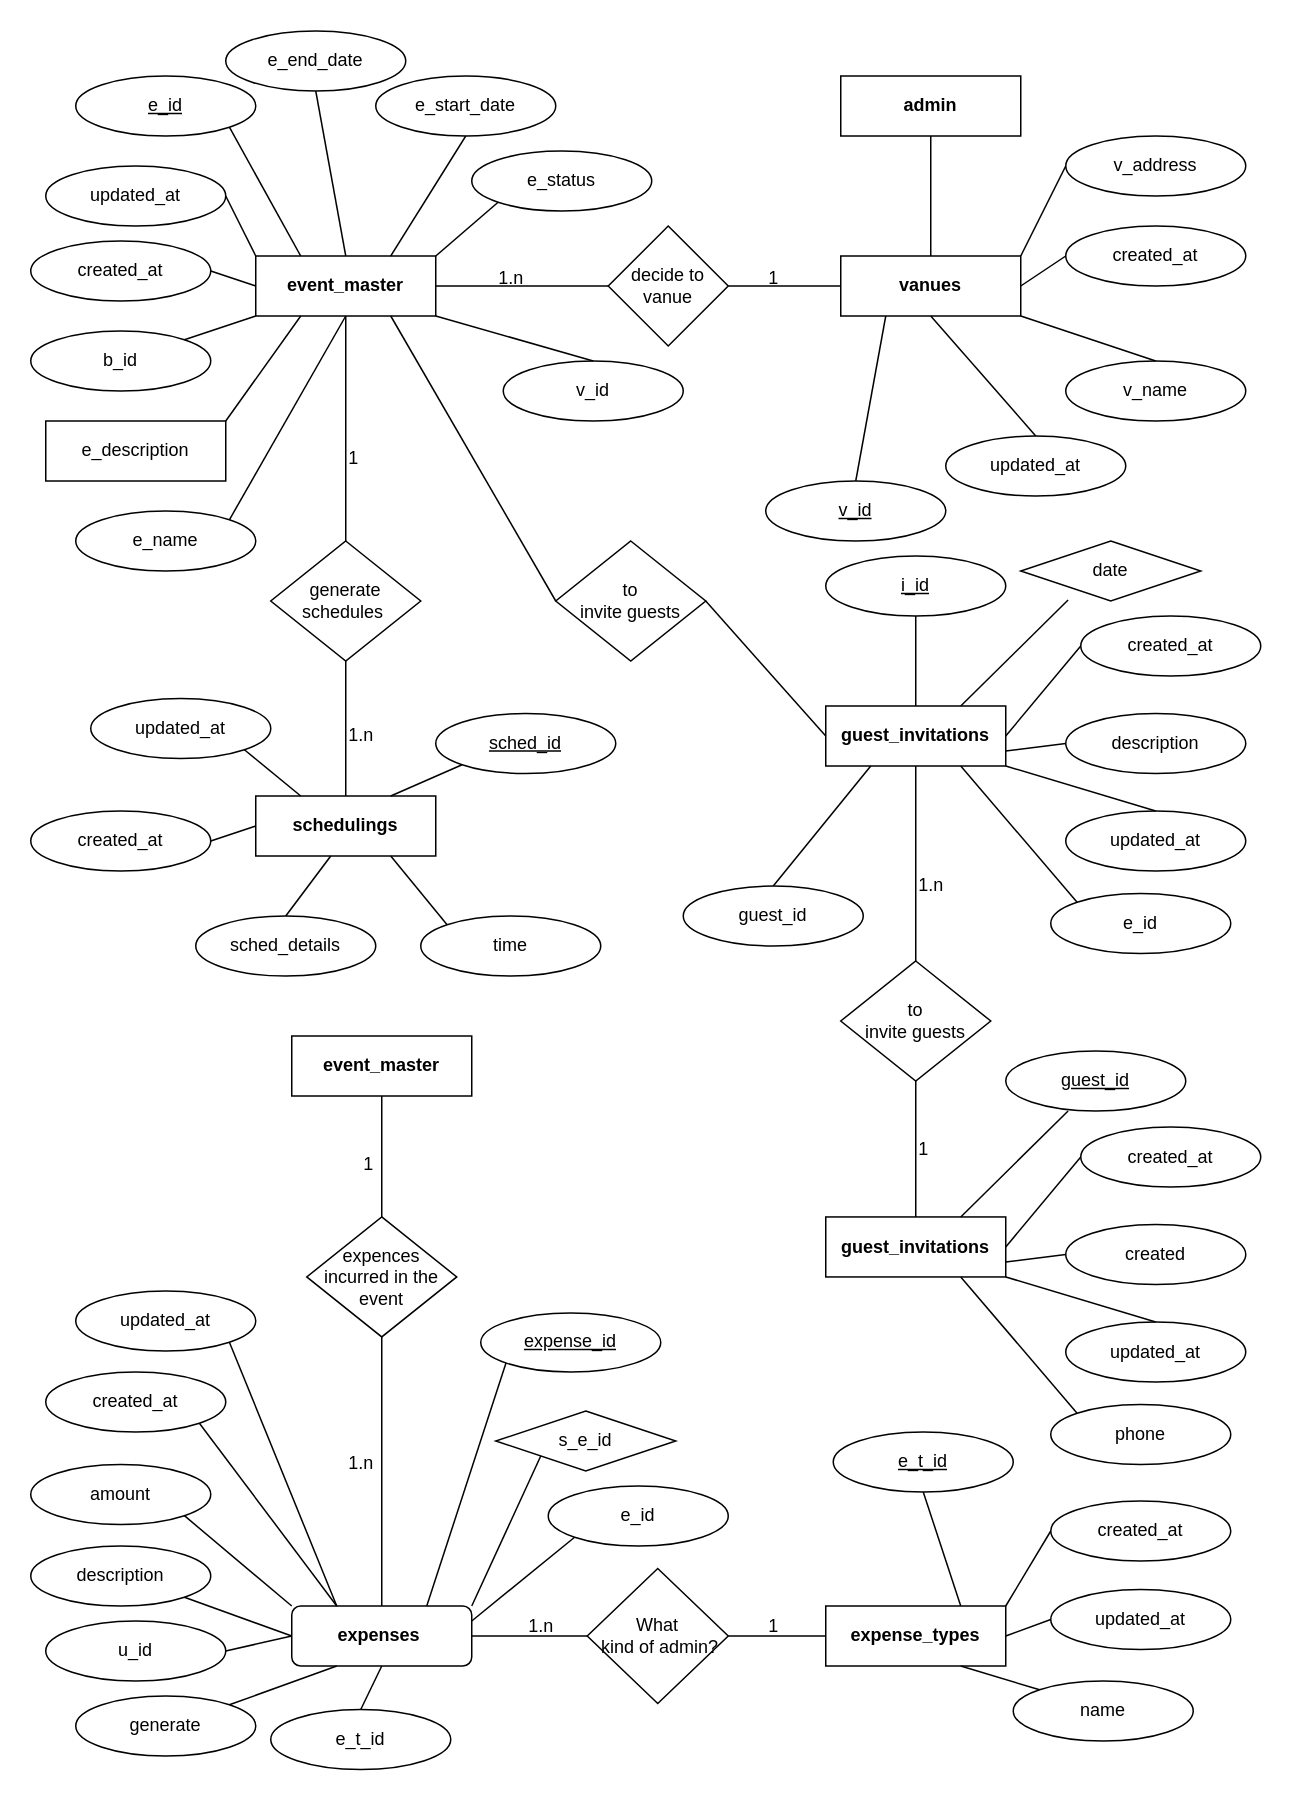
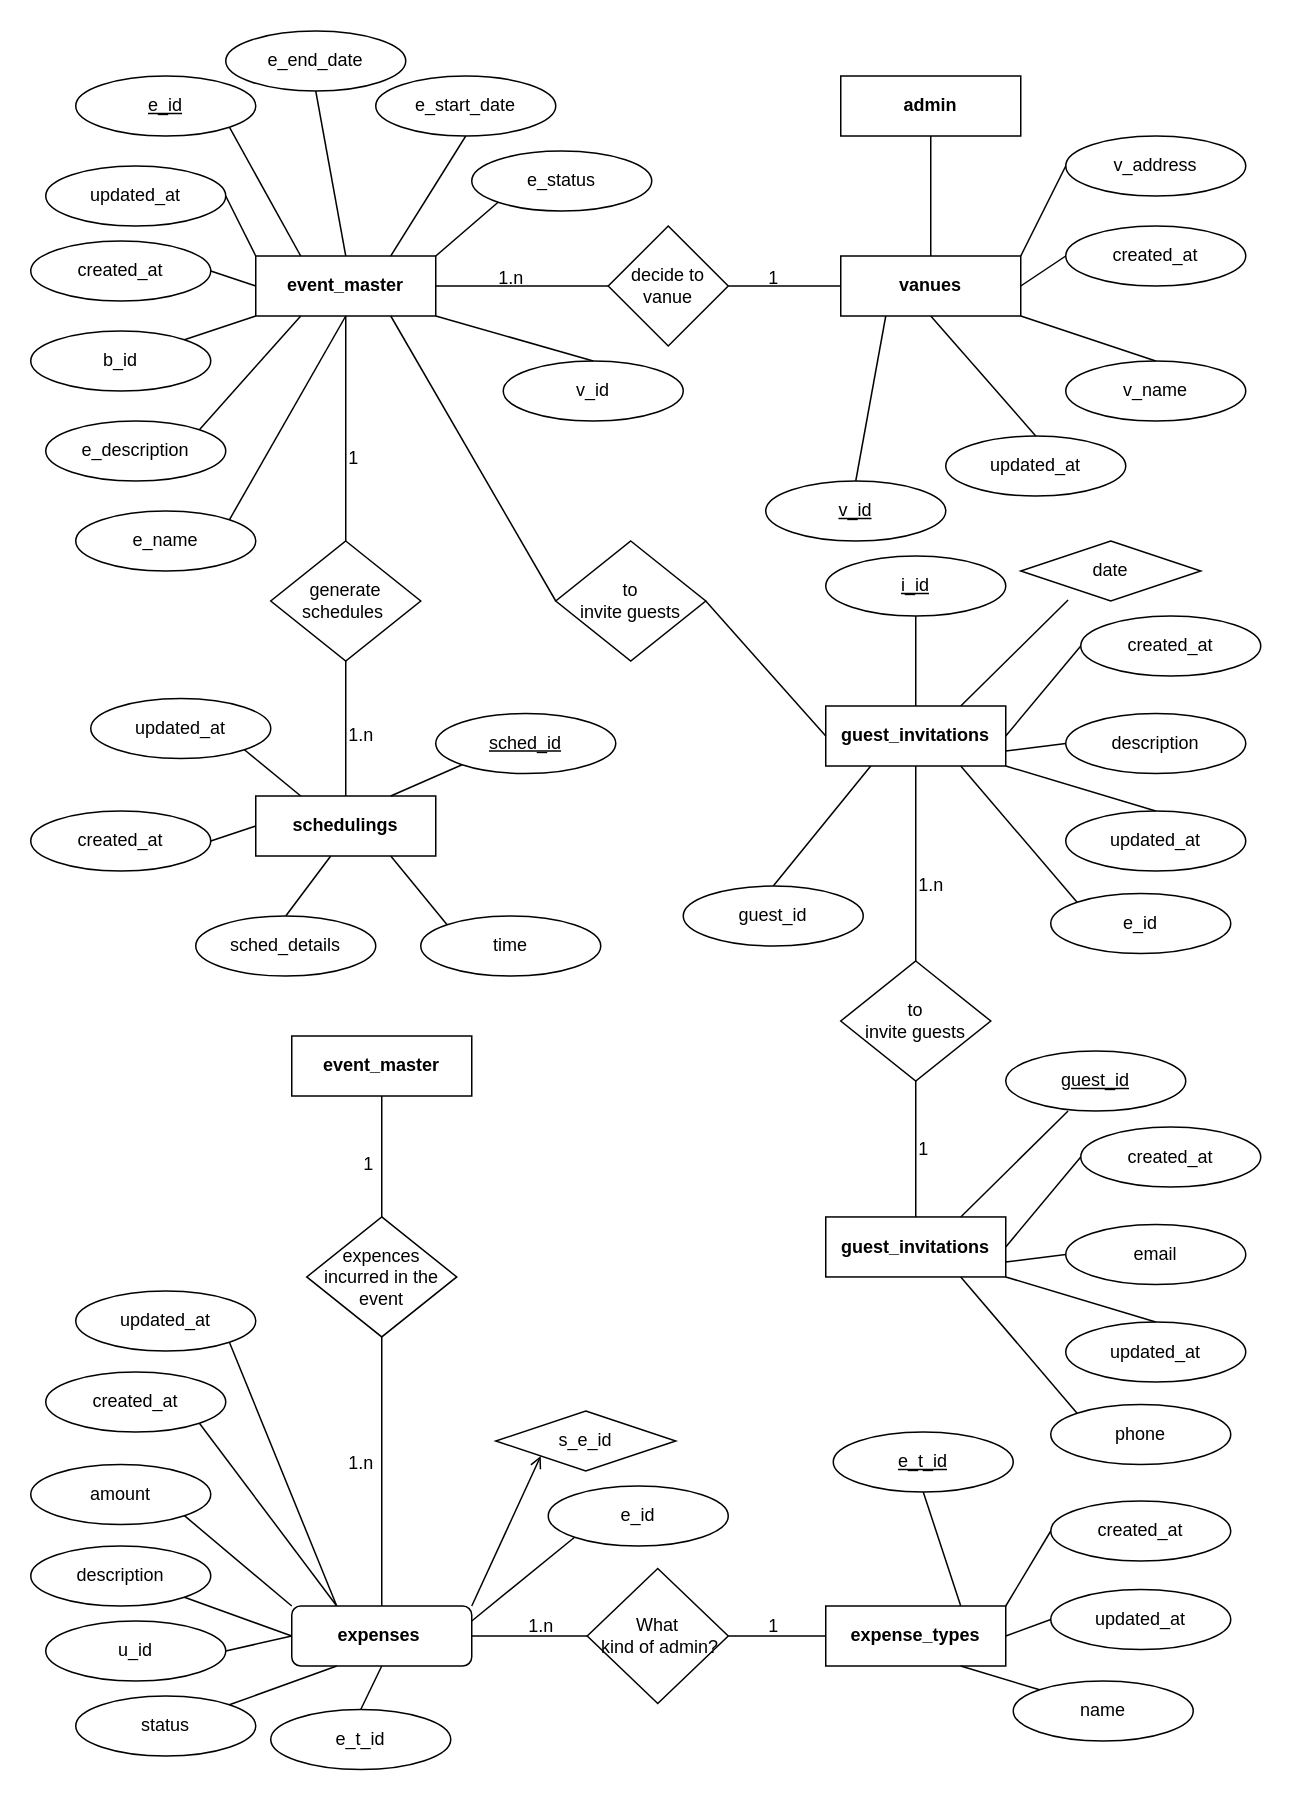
node "e_description": shape rectangle -> ellipse
node "created": label "created" -> "email"
node "expense_id": removed
edge "s_e_id" -- "expenses": arrowhead none -> open
edge "expense_id" -- "expenses": removed
node "generate": label "generate" -> "status"
